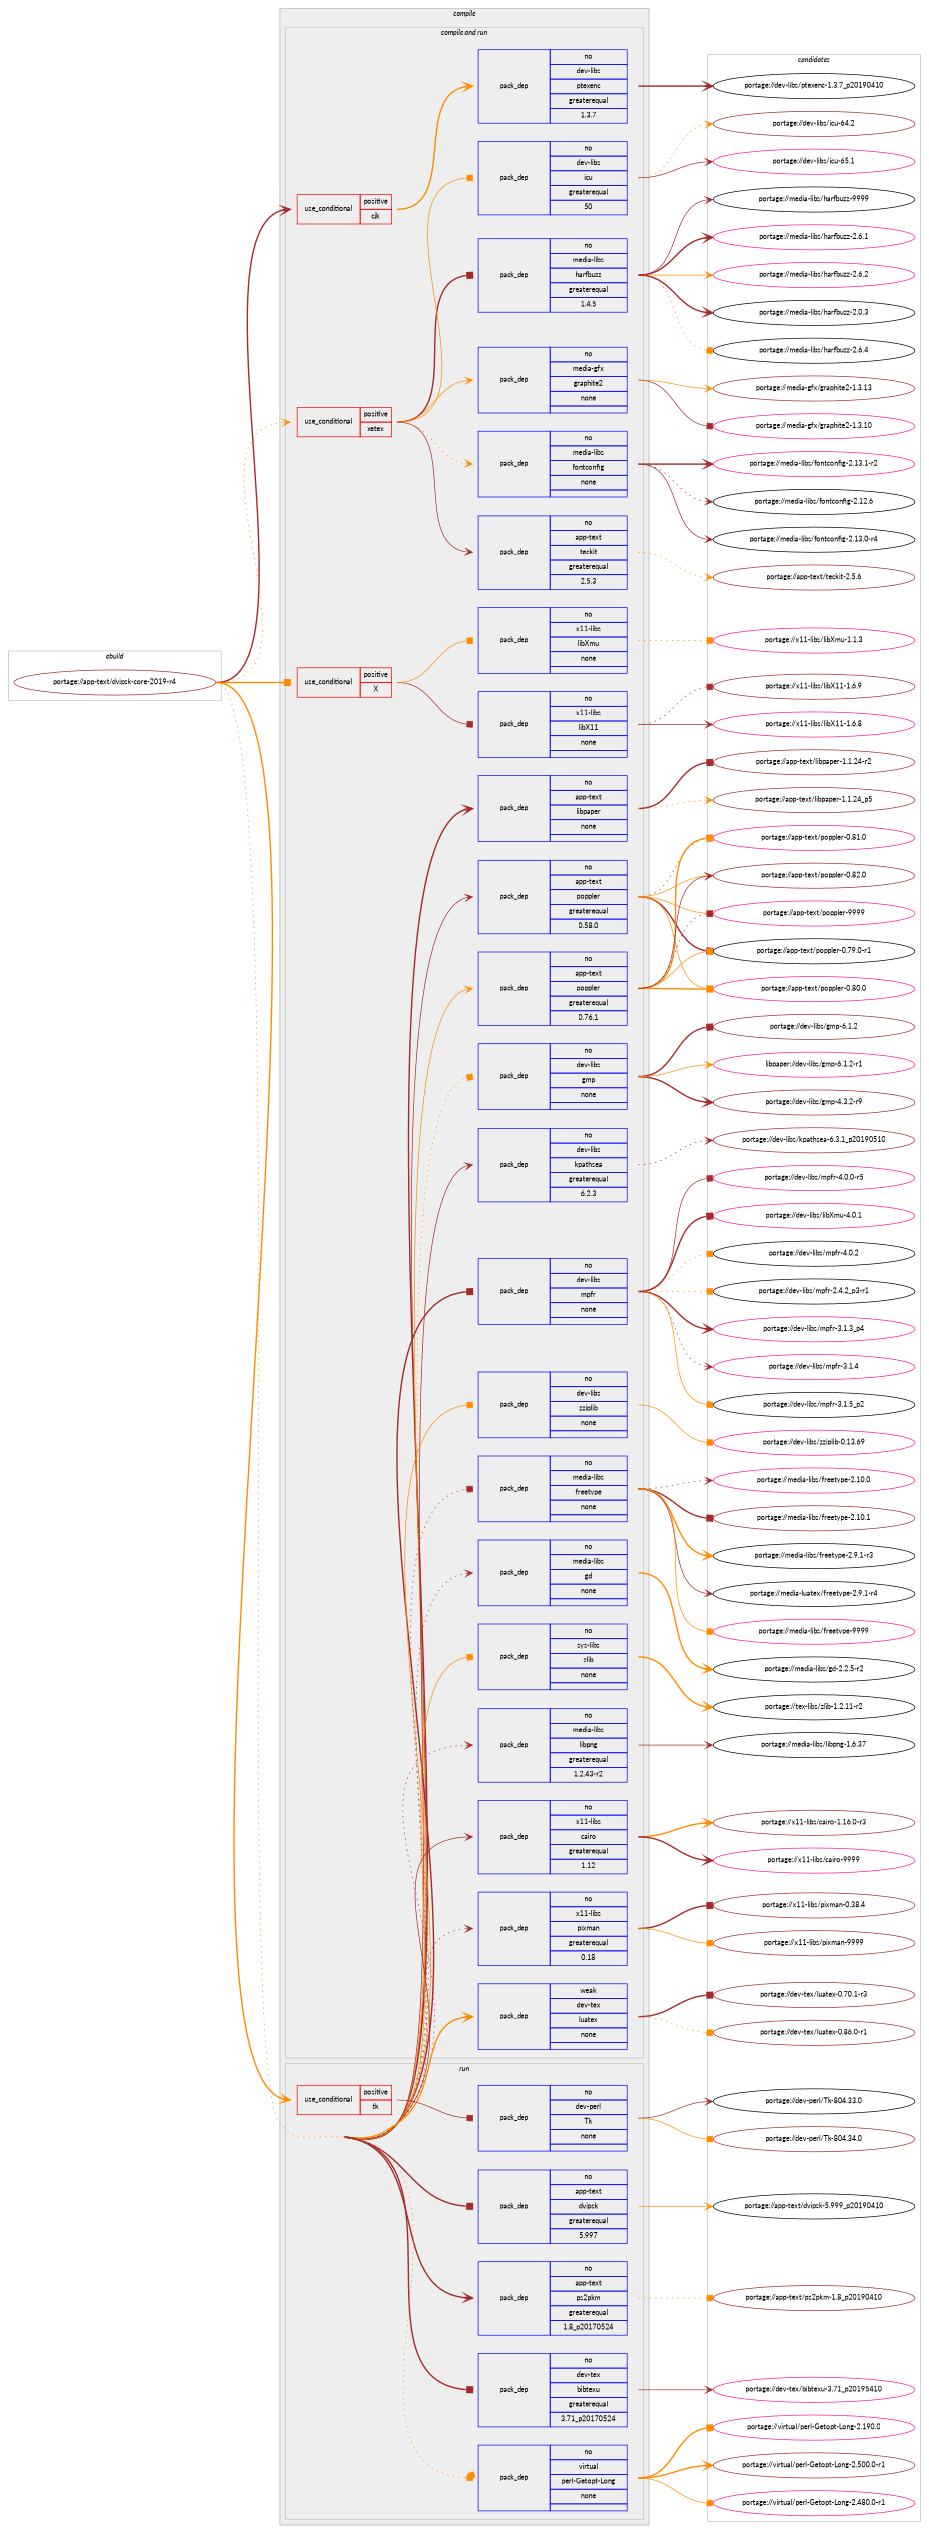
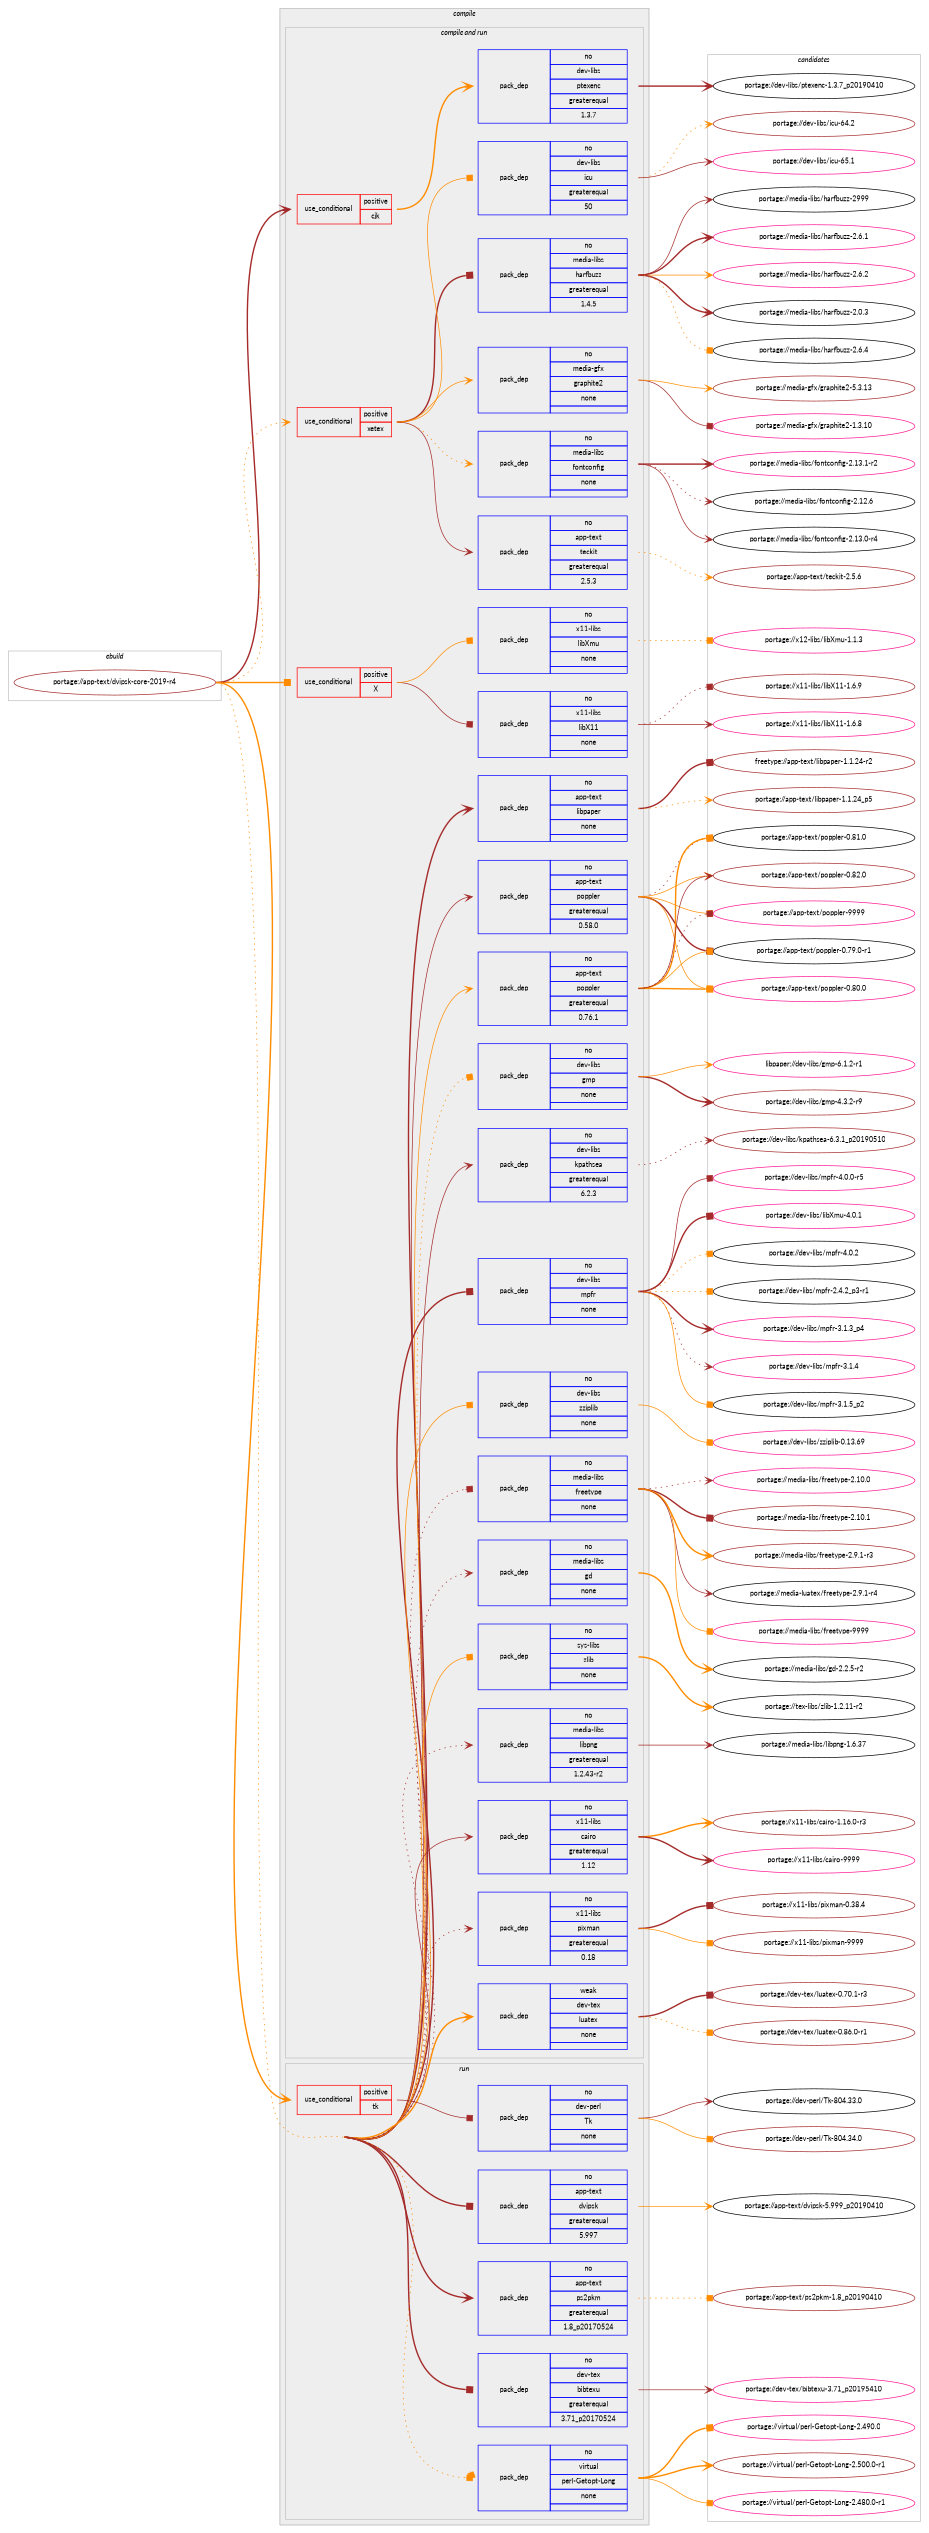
node "portage://media-libs/harfbuzz-9999": label "portage://media-libs/harfbuzz-9999" -> "portage://media-libs/harfbuzz-2999"
node "portage://media-gfx/graphite2-1.3.13": label "portage://media-gfx/graphite2-1.3.13" -> "portage://media-gfx/graphite2-5.3.13"
node "portage://x11-libs/libXmu-1.1.3": label "portage://x11-libs/libXmu-1.1.3" -> "portage://x12-libs/libXmu-1.1.3"
node "portage://app-text/libpaper-1.1.24-r2": label "portage://app-text/libpaper-1.1.24-r2" -> "freetype://app-text/libpaper-1.1.24-r2"
node "portage://app-text/poppler-0.81.0": color deeppink -> black
node "portage://dev-libs/gmp-6.1.2": removed
node "portage://media-libs/freetype-2.9.1-r3": color black -> brown
node "portage://virtual/perl-Getopt-Long-2.190.0": label "portage://virtual/perl-Getopt-Long-2.190.0" -> "portage://virtual/perl-Getopt-Long-2.490.0"
